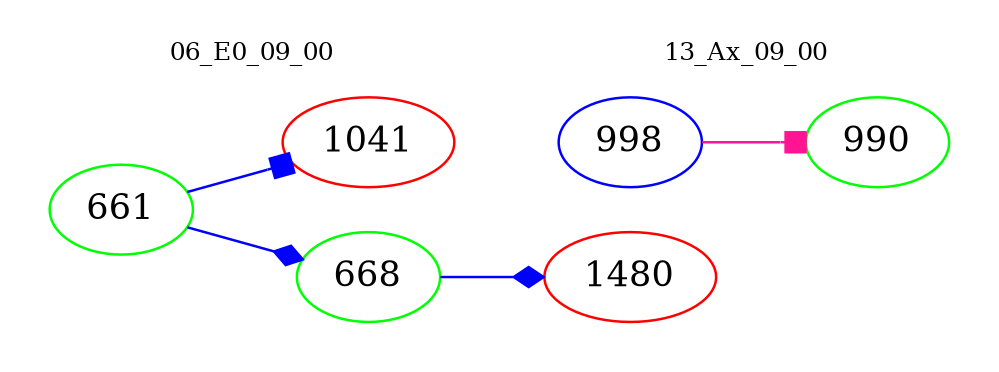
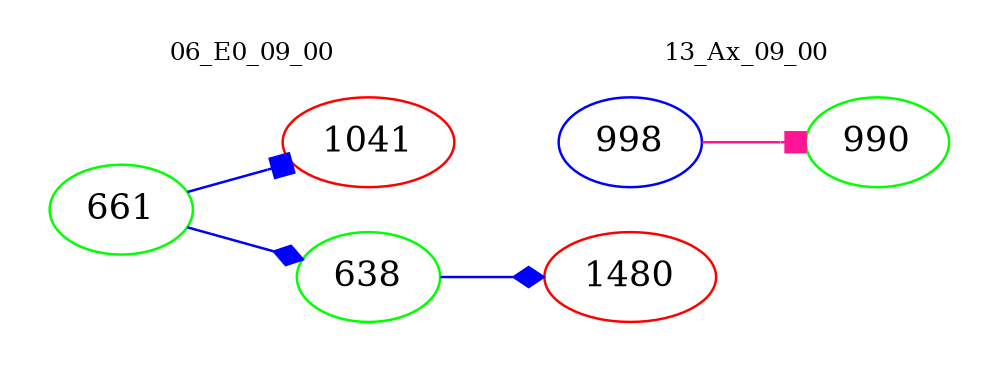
node "668": label "668" -> "638"
